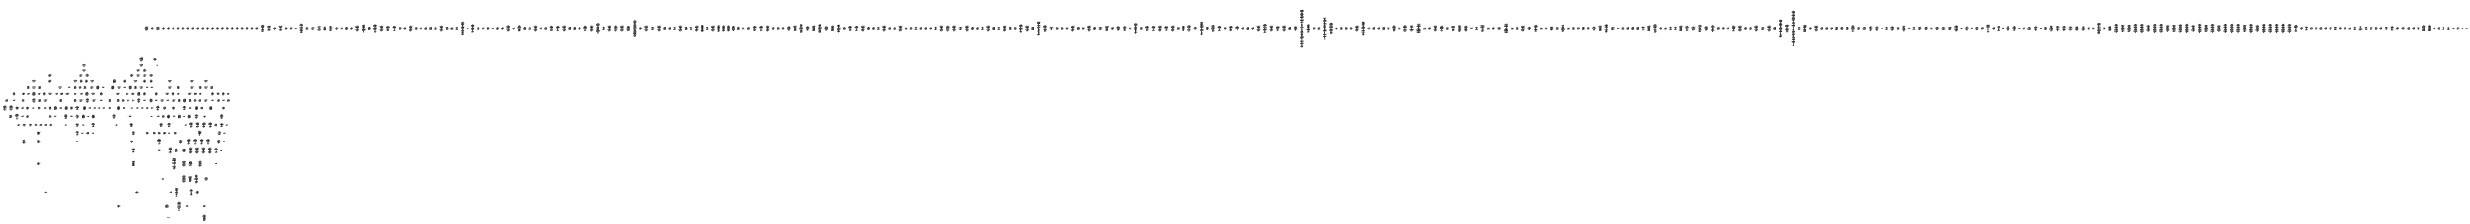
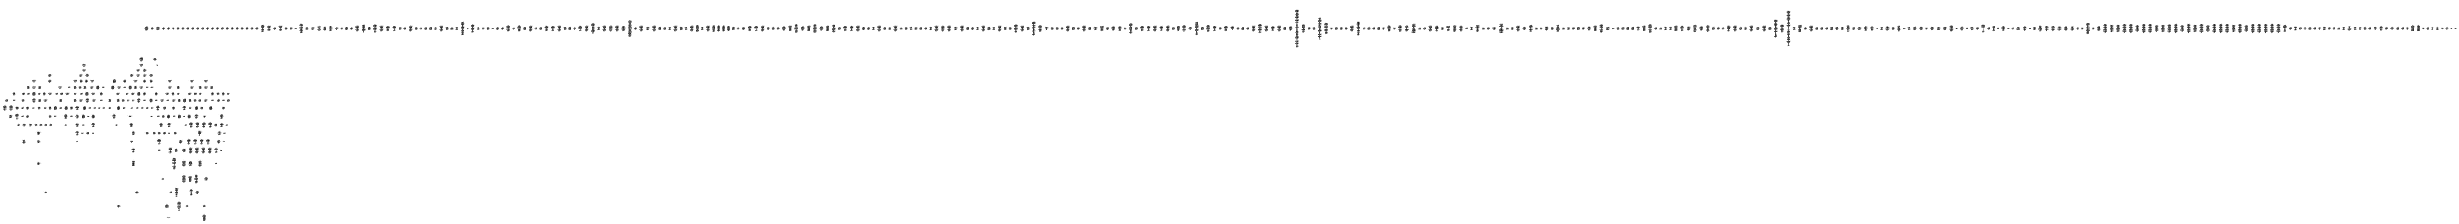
node "# 0x97c JUMPDEST LT PUSHX Data JUMPI": removed
node "# 0x1efd JUMPDEST ADD ADD CALLDATACOPY ADD ADD MSTORE JUMP": removed
